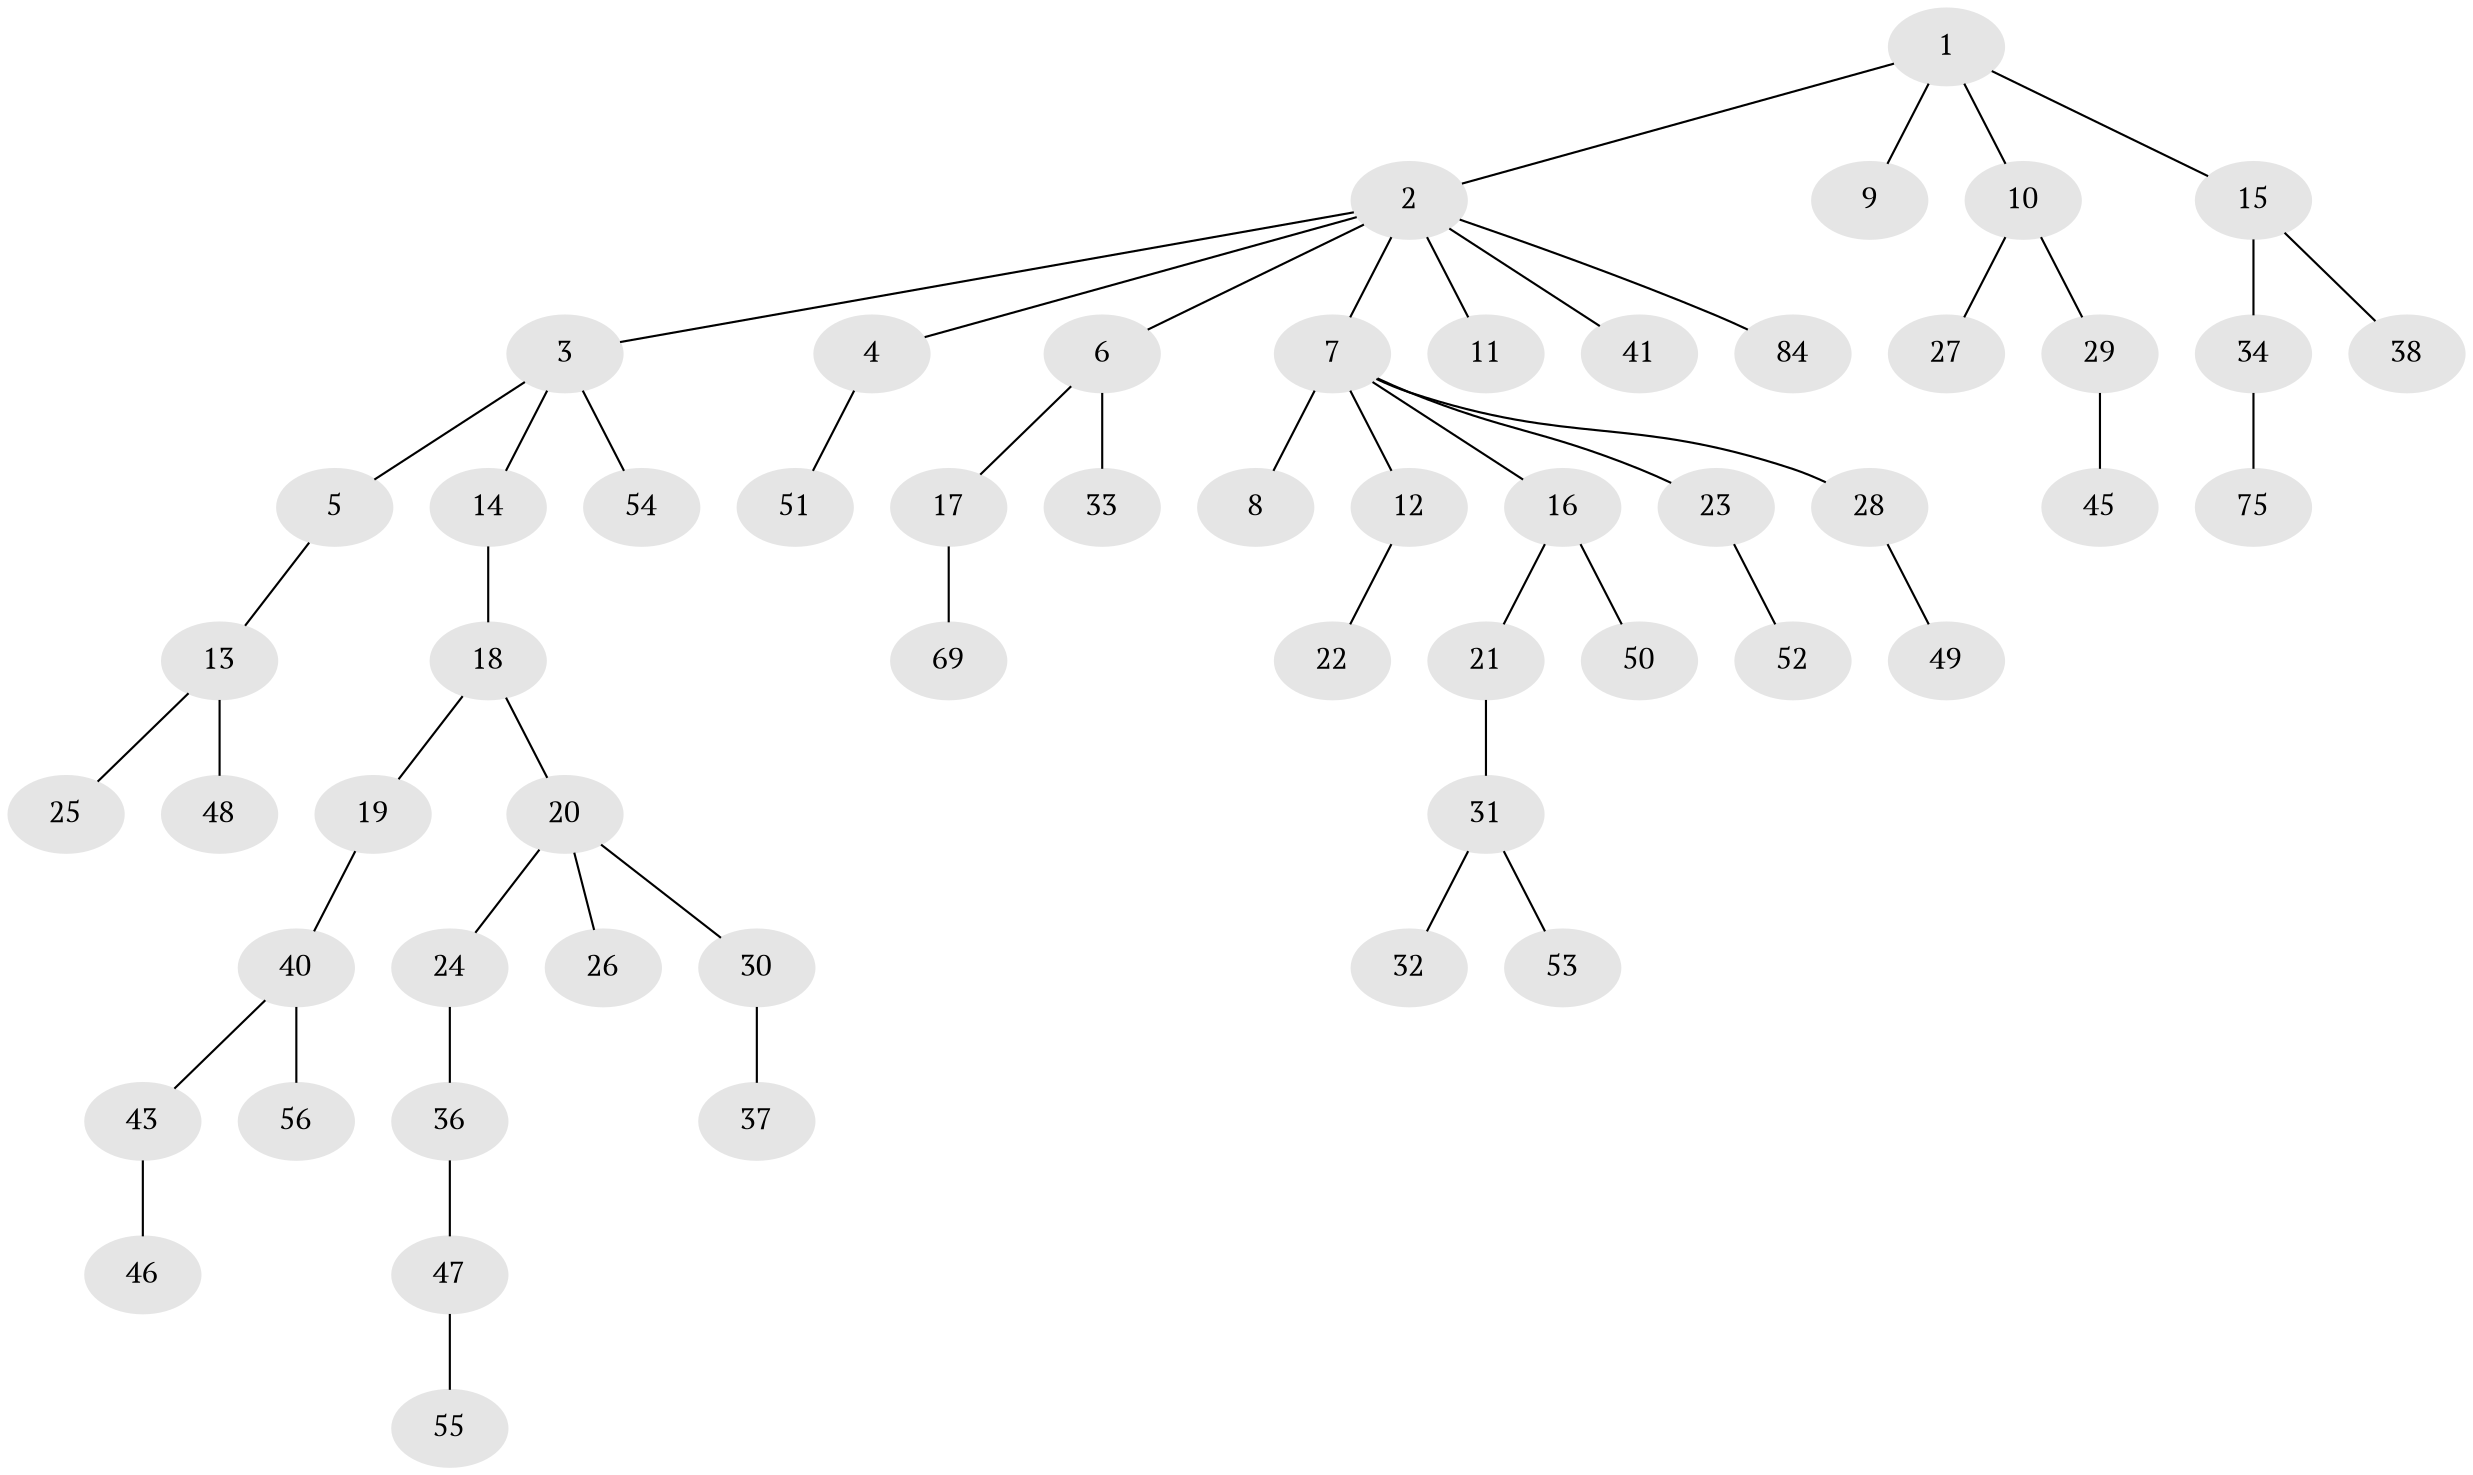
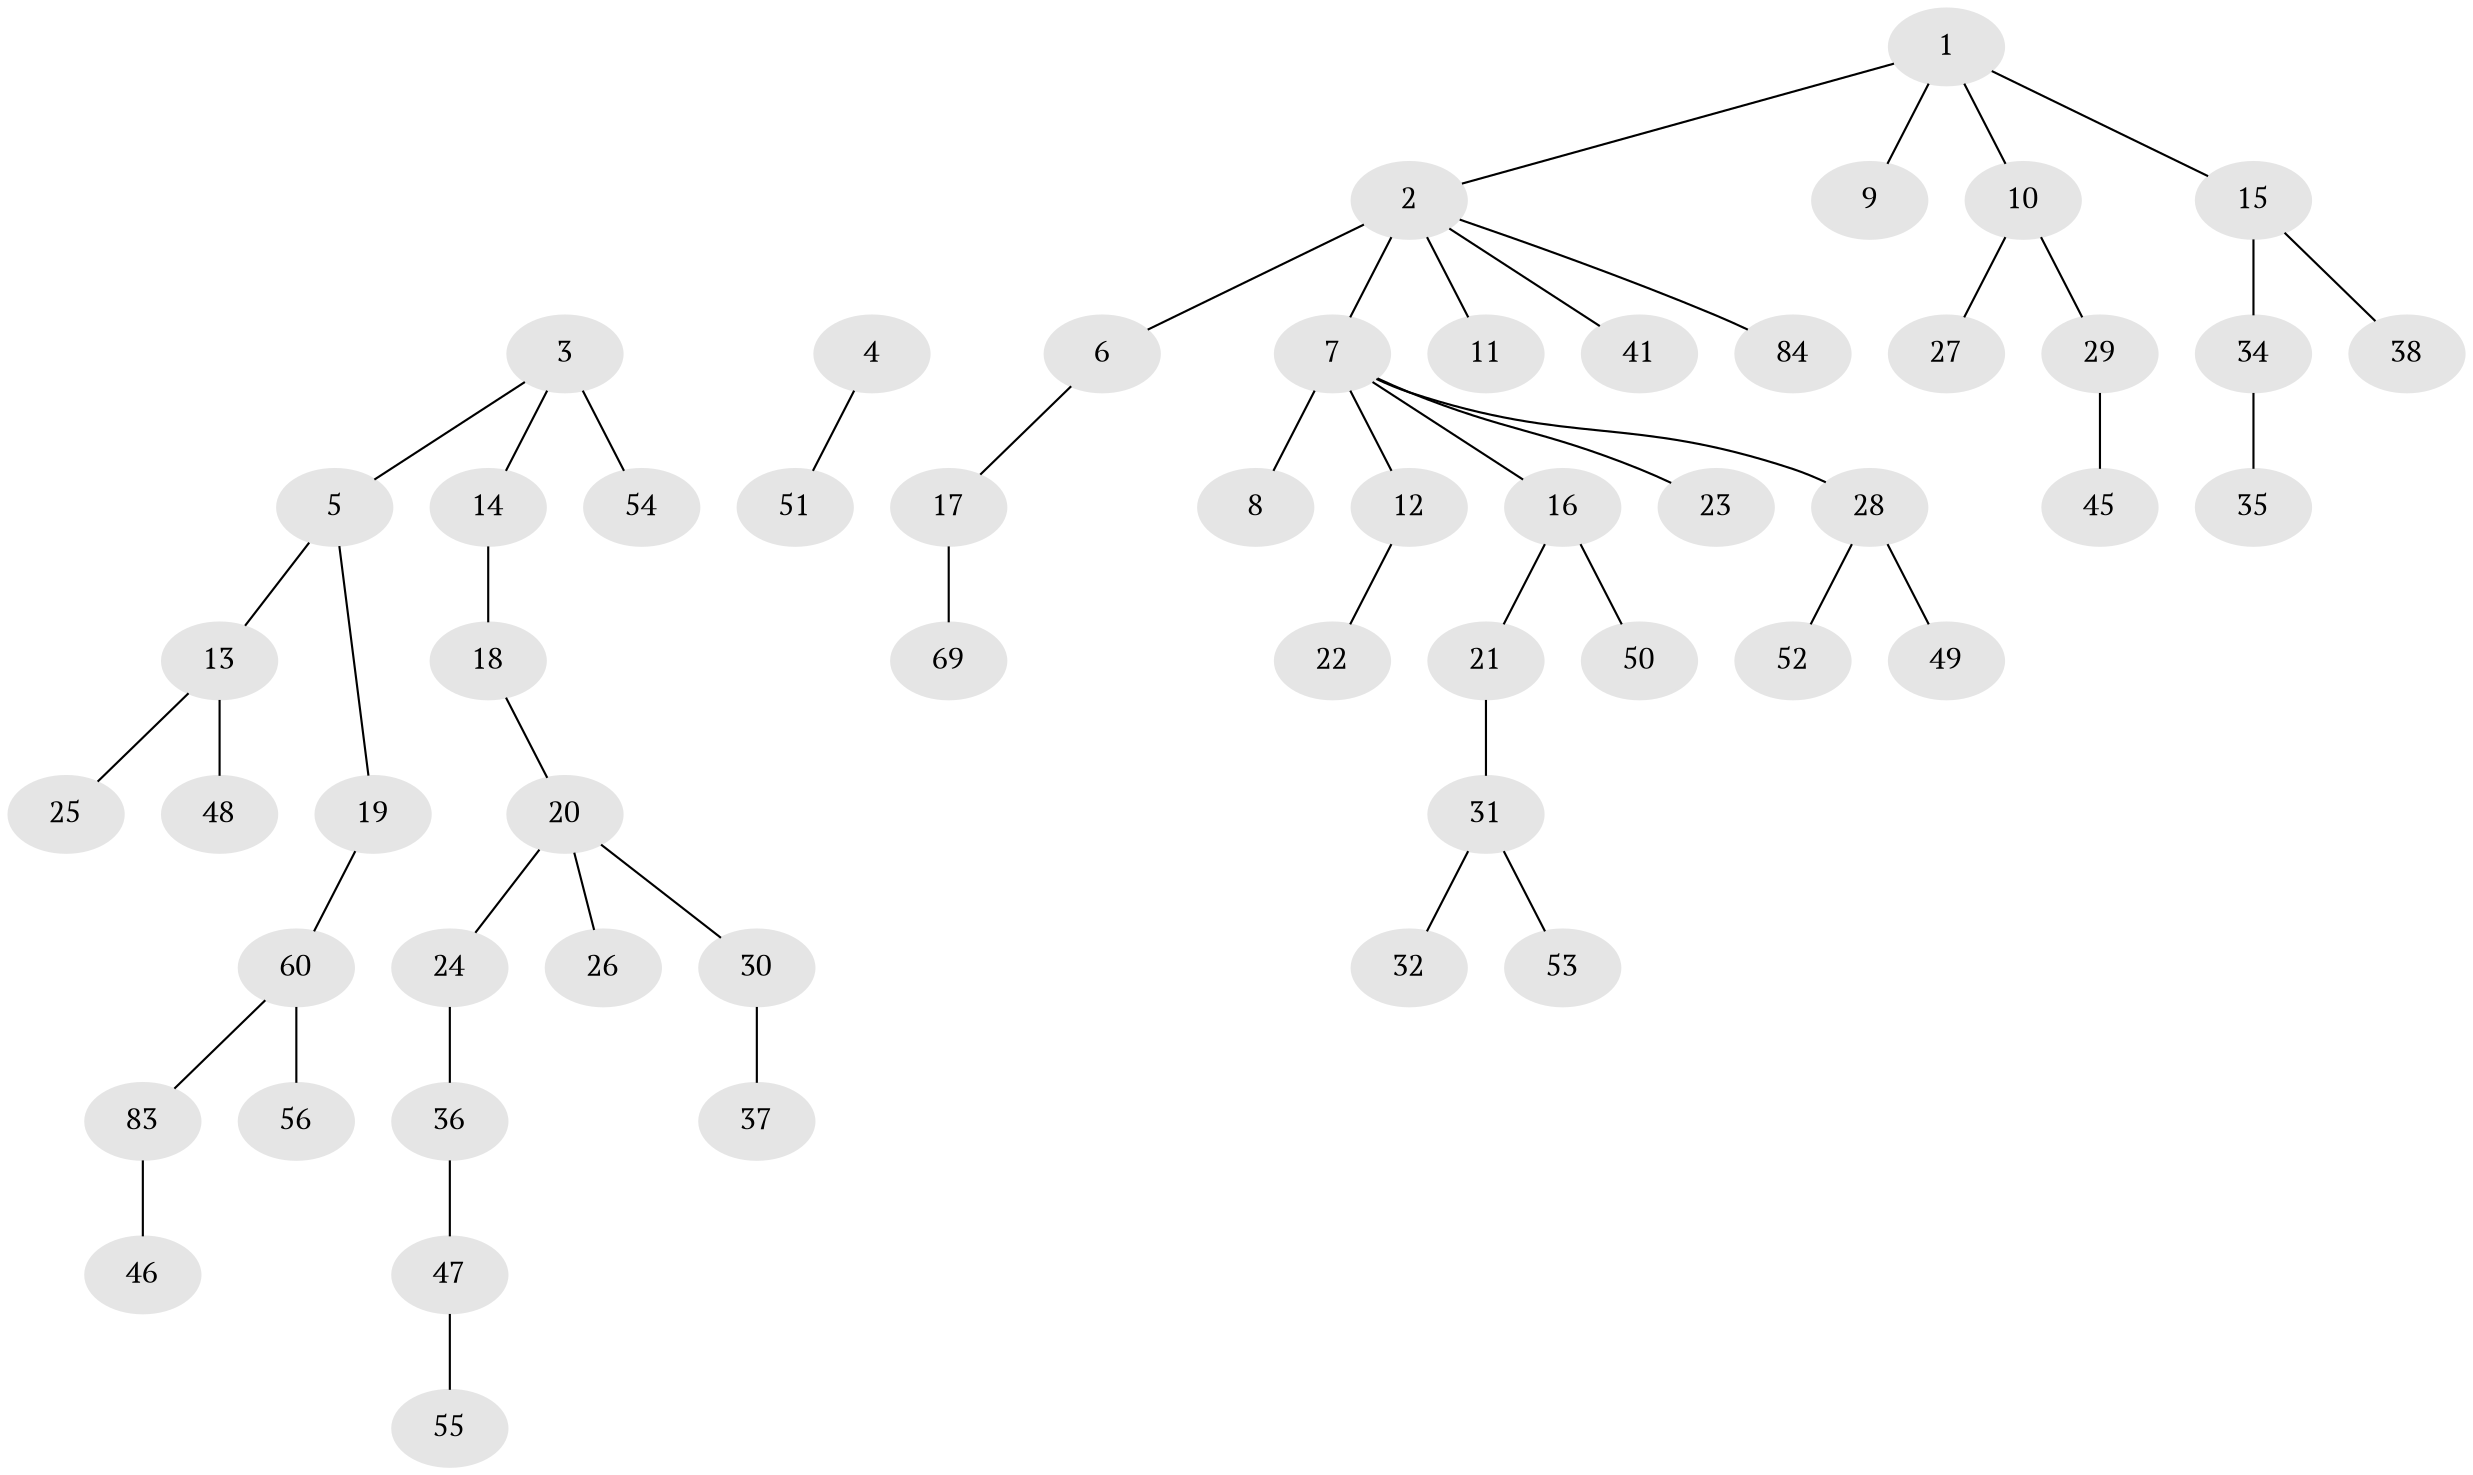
edge "2" -- "3": removed
edge "2" -- "4": removed
node "33": removed
node "75": label "75" -> "35"
edge "23" -- "52": now "28" -- "52"
edge "18" -- "19": now "5" -- "19"
node "40": label "40" -> "60"
node "43": label "43" -> "83"
